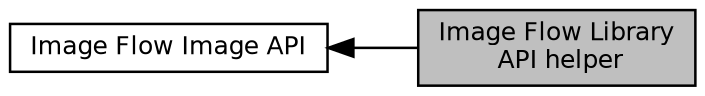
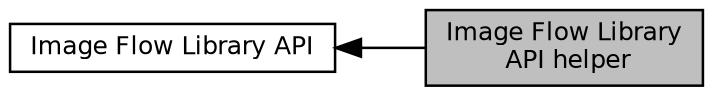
node "Image Flow Image API": label "Image Flow Image API" -> "Image Flow Library API"
